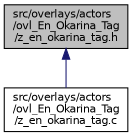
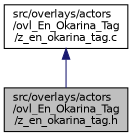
edge "src/overlays/actors /ovl_En_Okarina_Tag /z_en_okarina_tag.c" -> "src/overlays/actors /ovl_En_Okarina_Tag /z_en_okarina_tag.h": reversed
